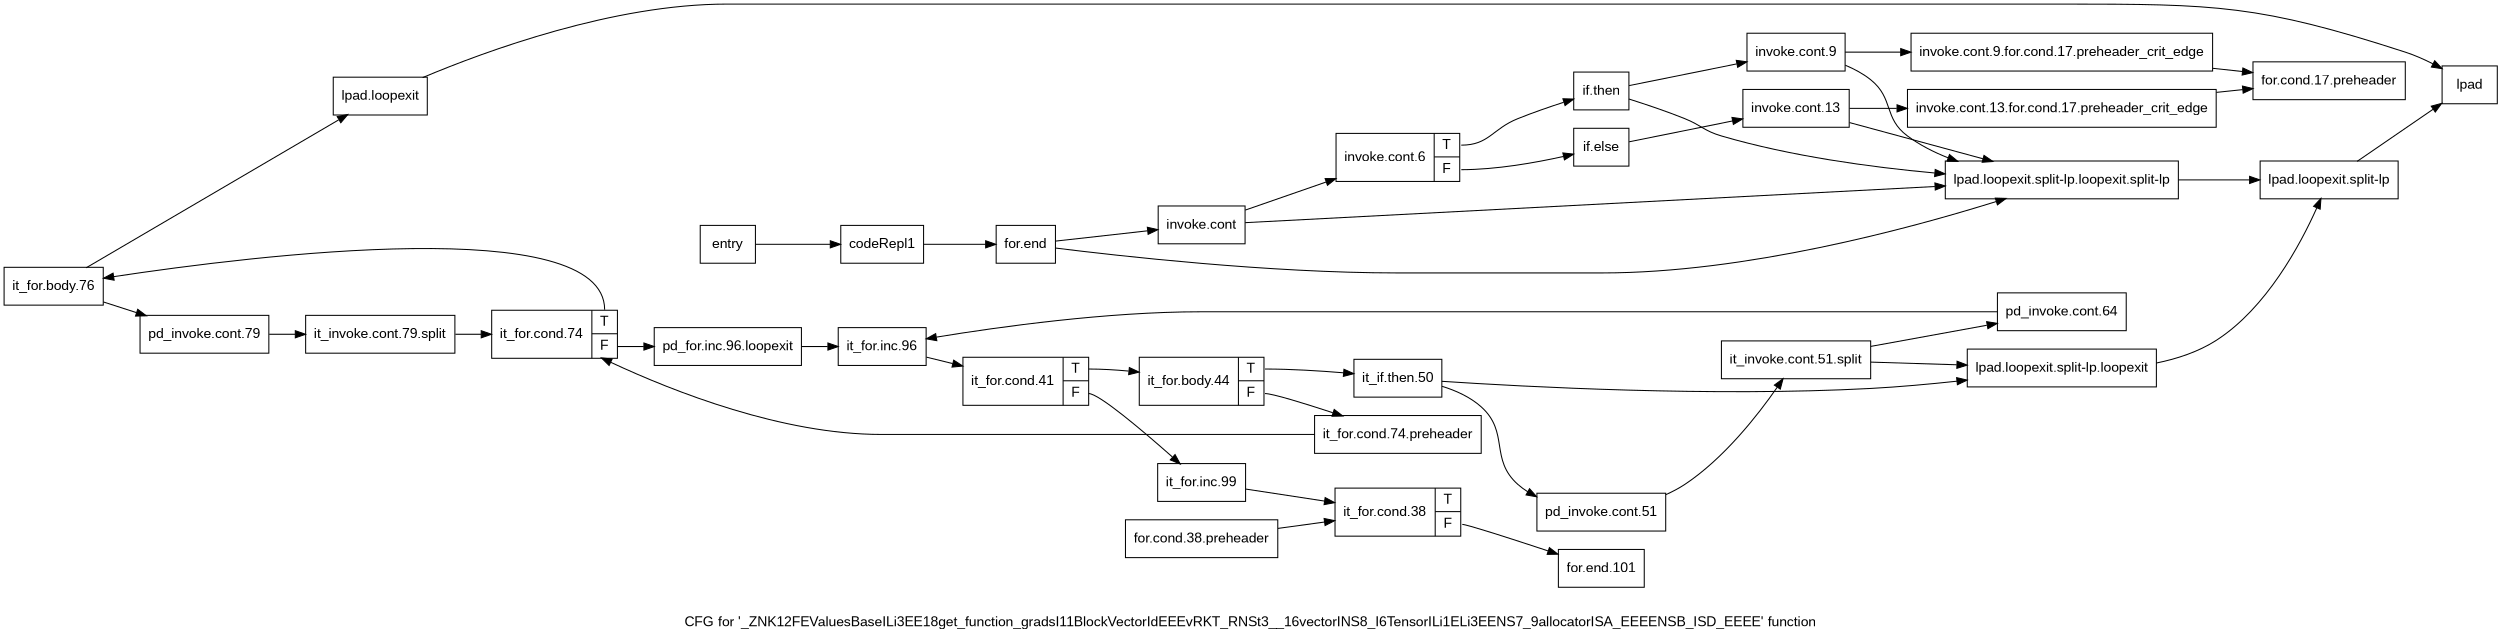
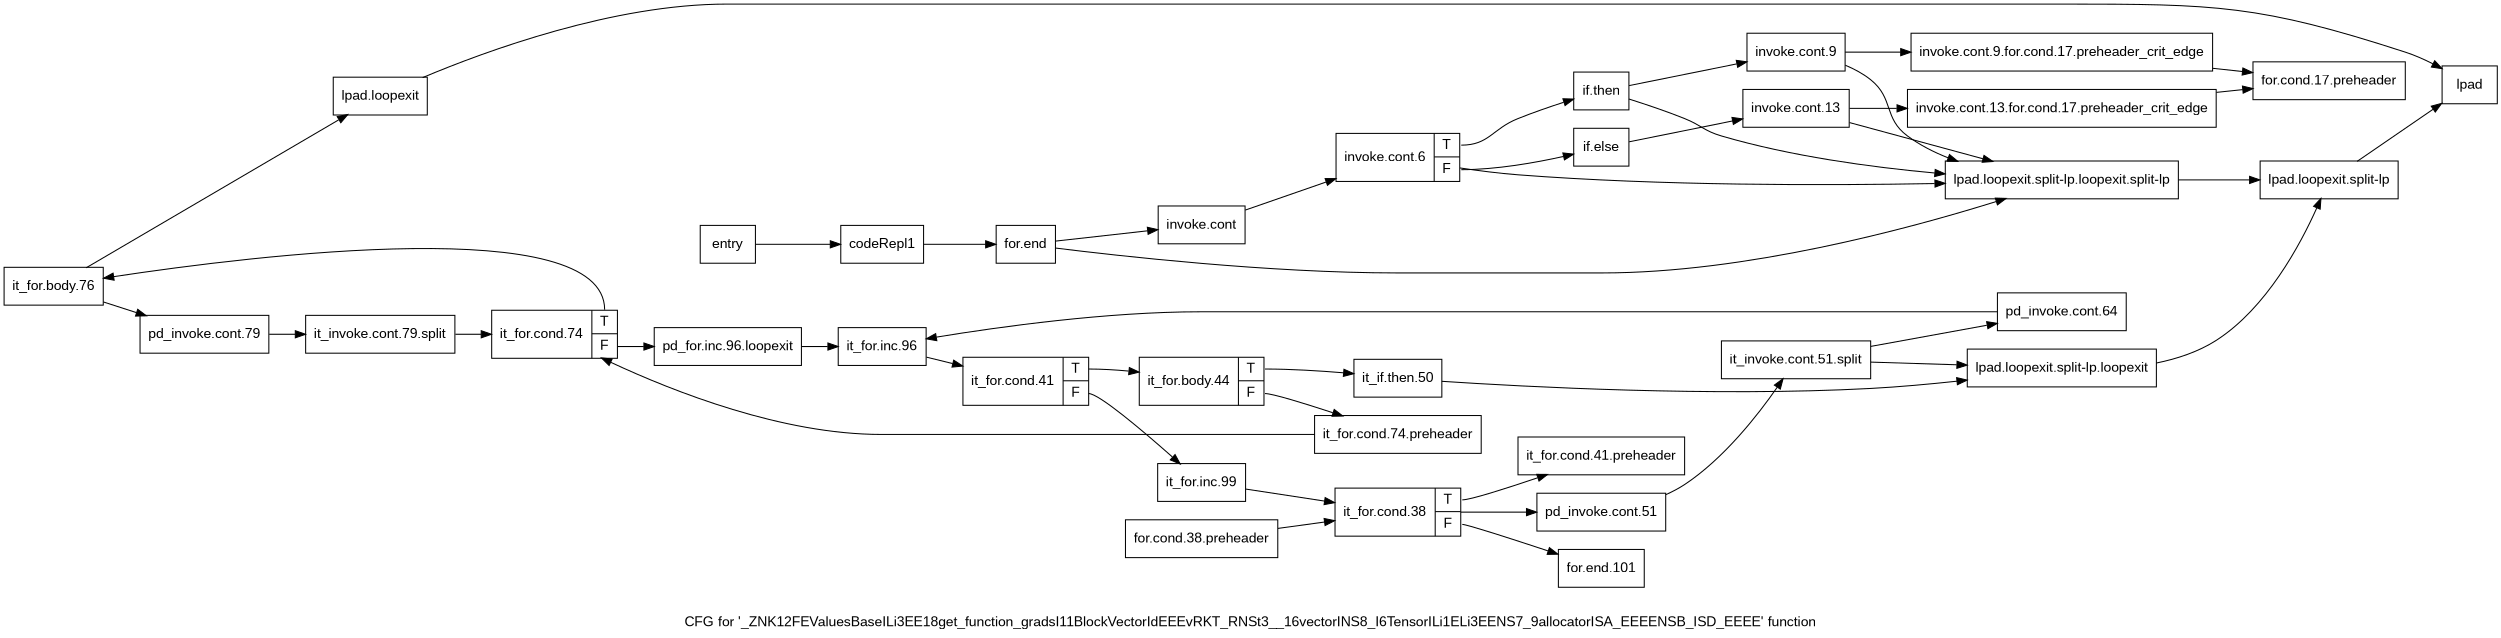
edge "invoke.cont" -> "lpad.loopexit.split-lp.loopexit.split-lp": now "invoke.cont.6" -> "lpad.loopexit.split-lp.loopexit.split-lp"
edge "it_if.then.50" -> "pd_invoke.cont.51": now "it_for.cond.38" -> "pd_invoke.cont.51"
node "it_for.cond.41.preheader": added
